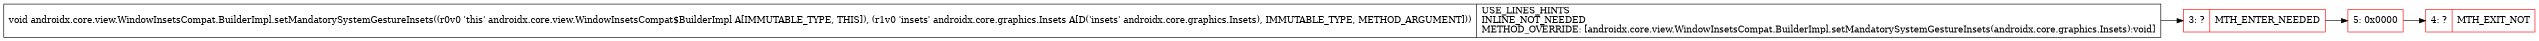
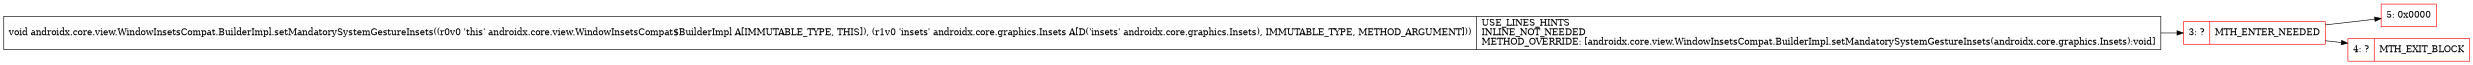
node "4: ?": text "MTH_EXIT_NOT" -> "MTH_EXIT_BLOCK"
edge "5: 0x0000" -> "4: ?": now "3: ?" -> "4: ?"
